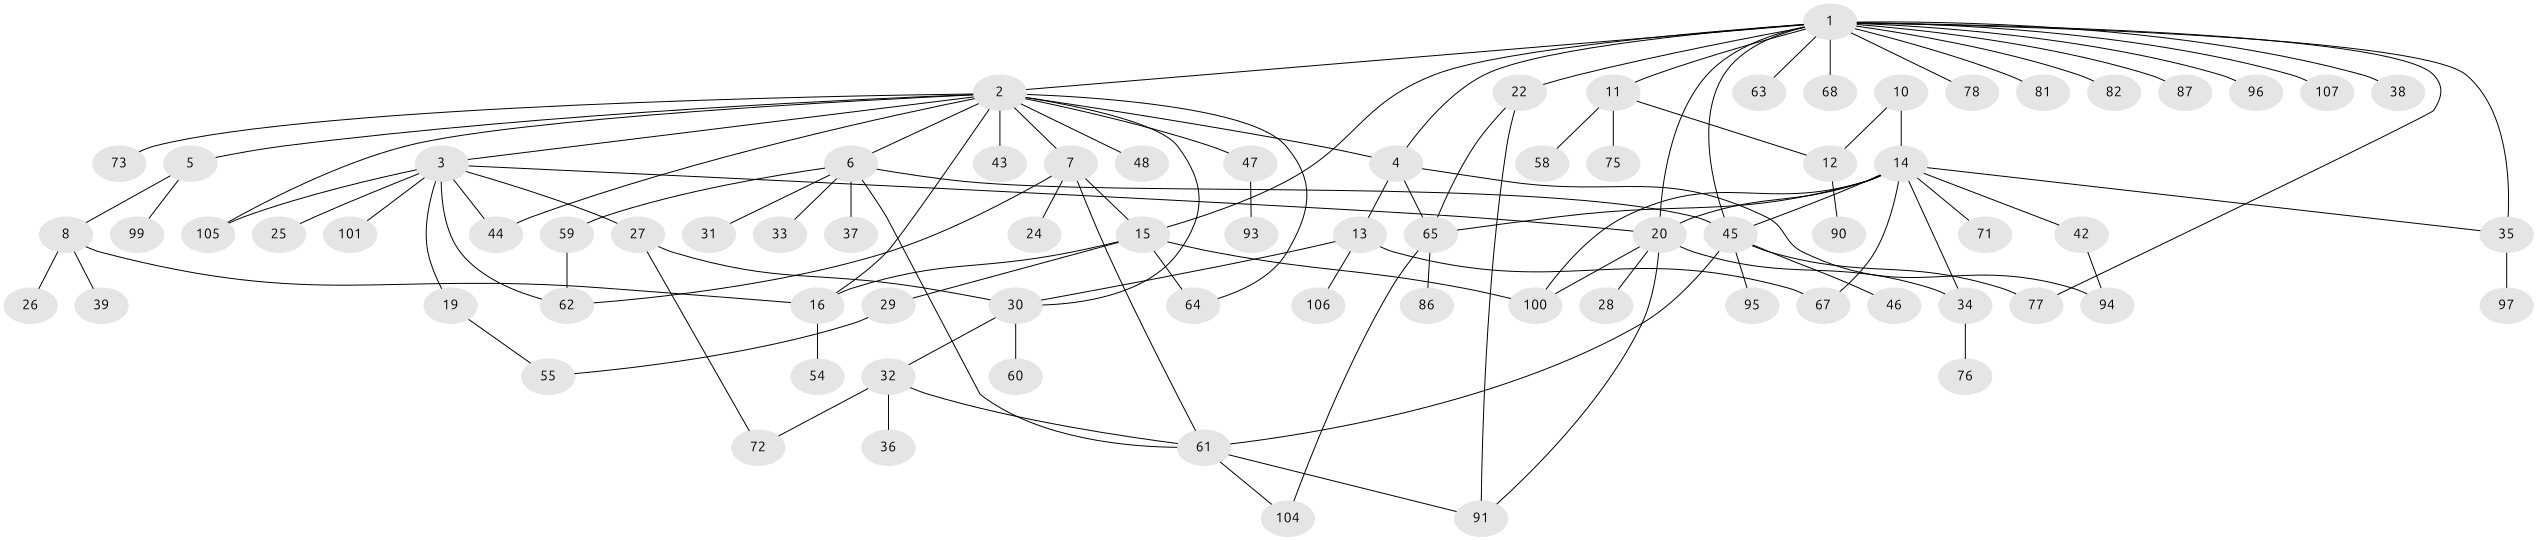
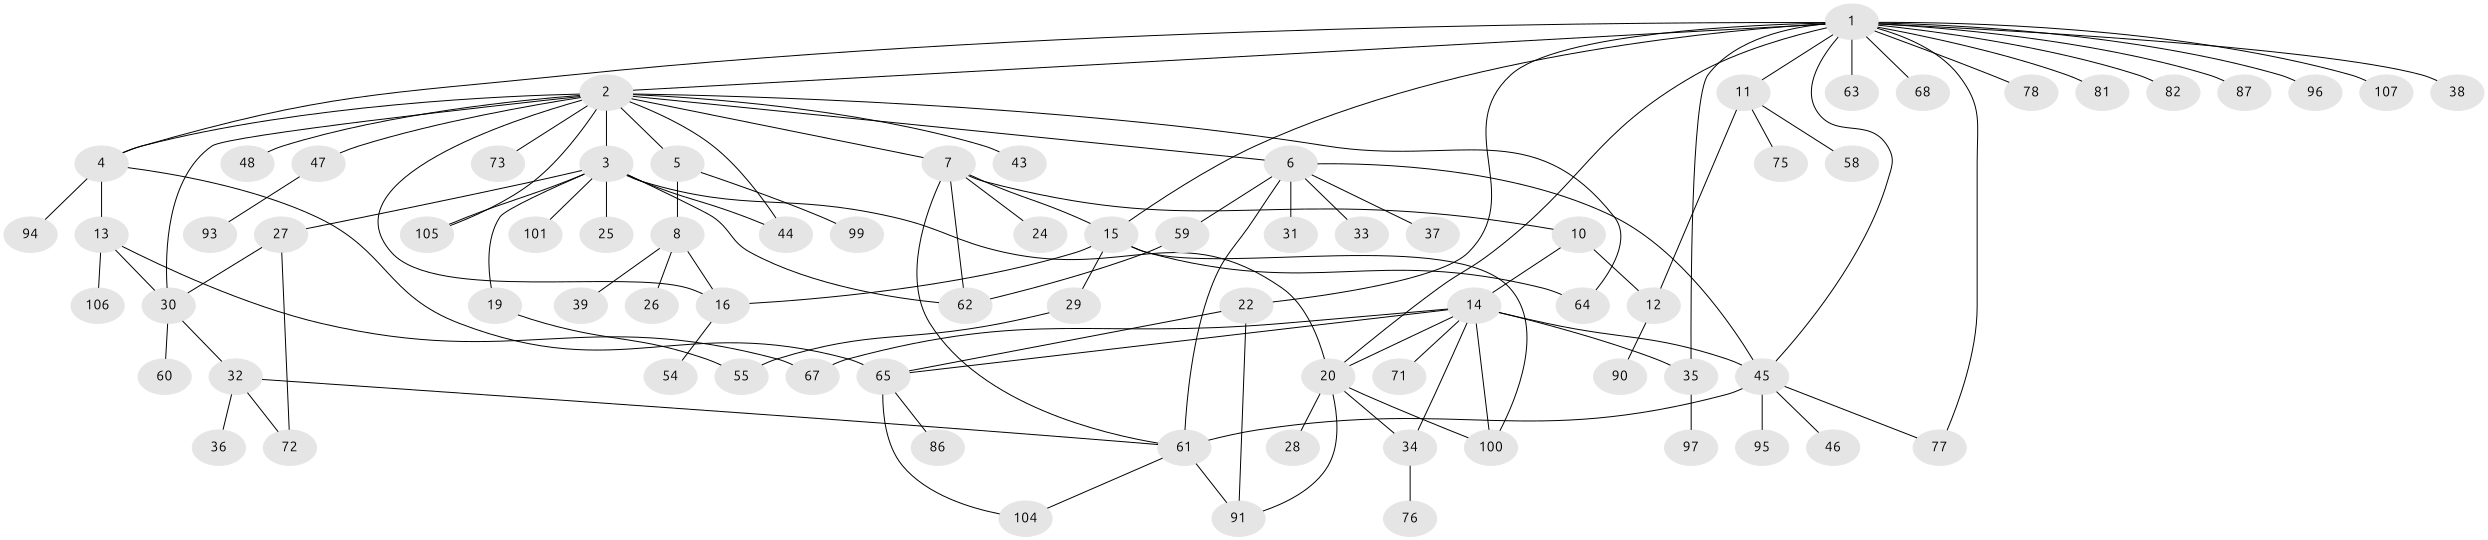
edge "7" -- "10": added
node "42": removed
